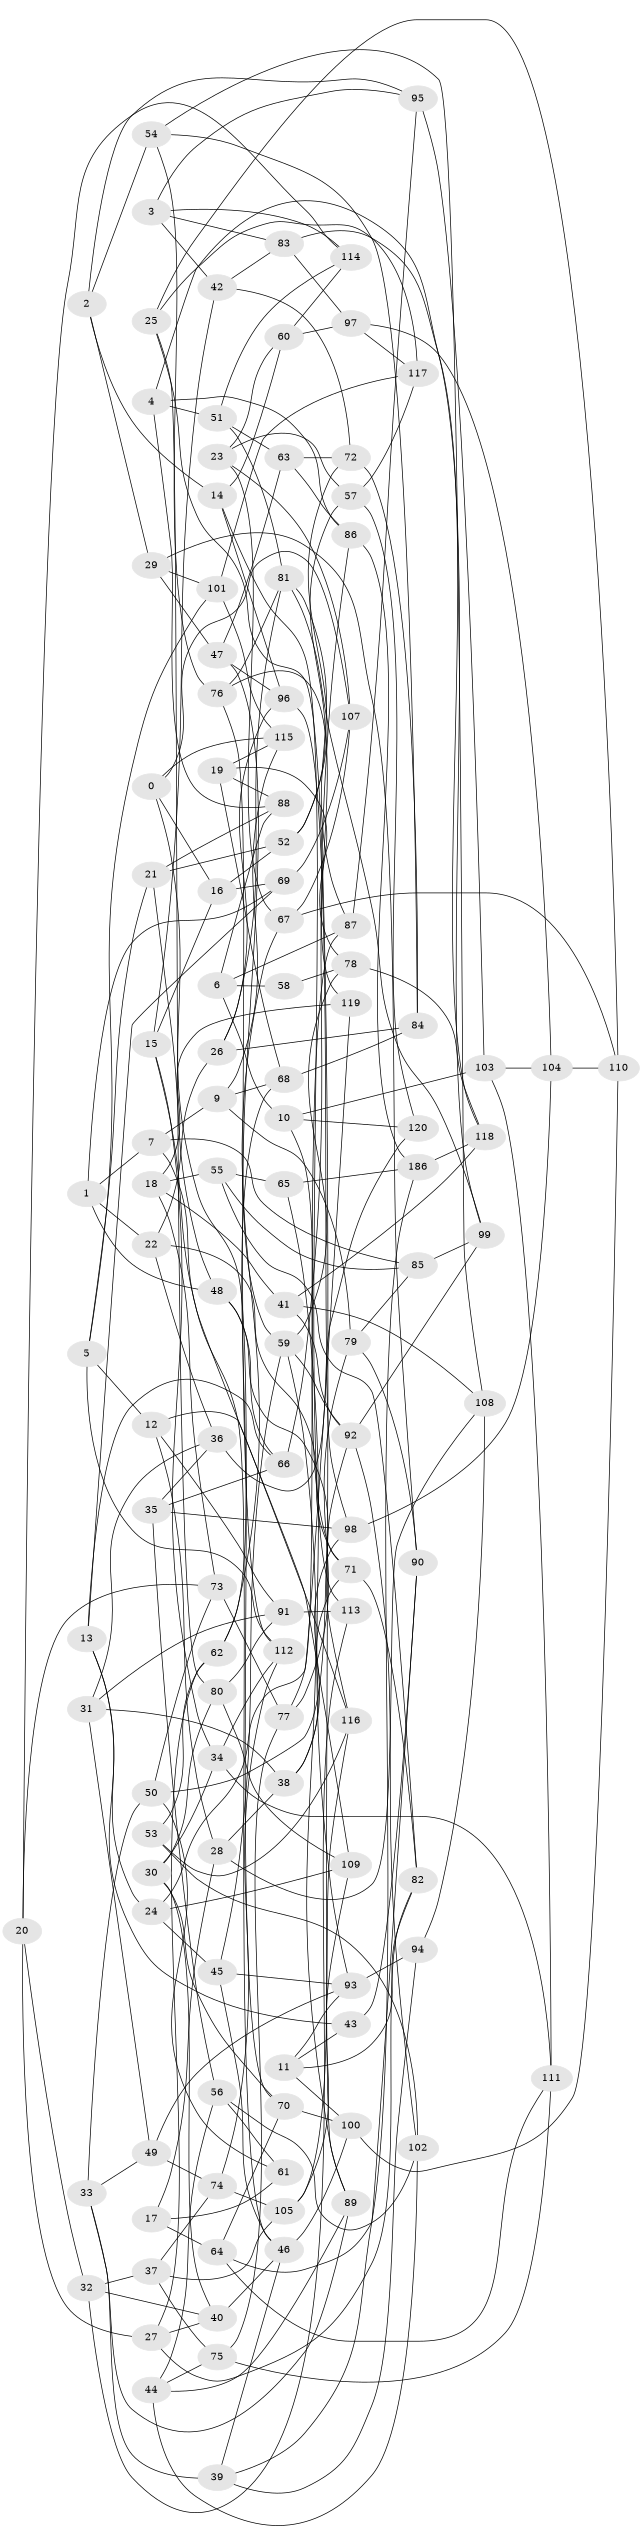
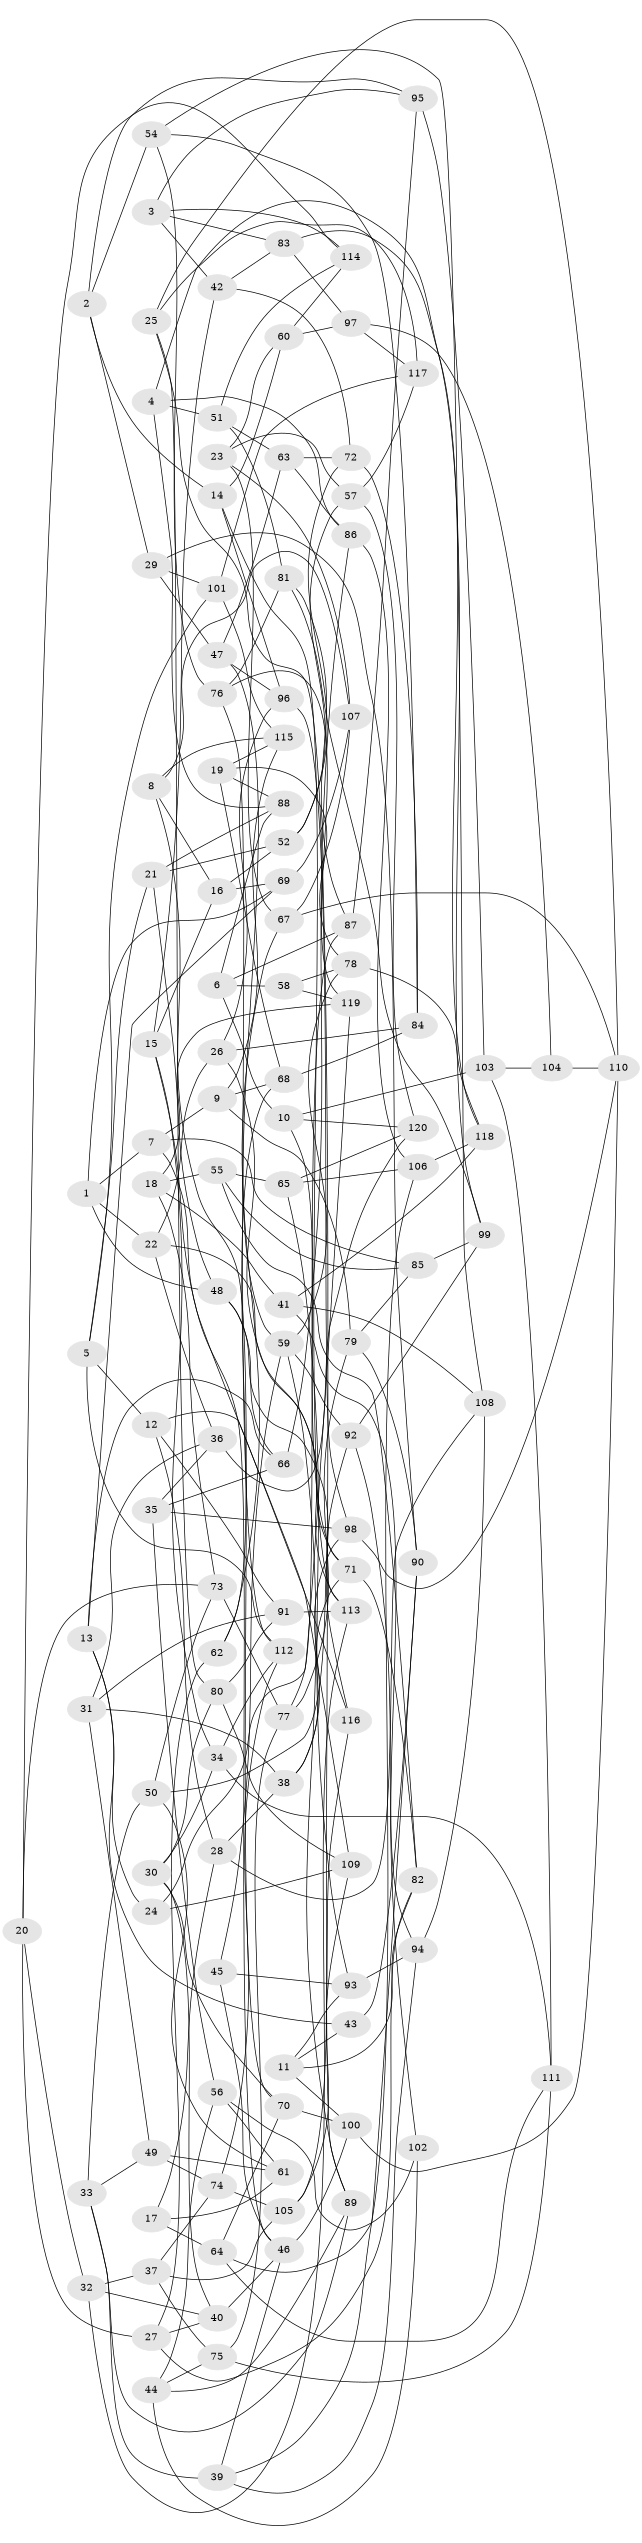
edge "81" -- "26": now "113" -- "26"
node "0": label "0" -> "8"
edge "58" -- "119": added
edge "120" -- "65": added
node "186": label "186" -> "106"
edge "104" -- "98": now "110" -- "98"
edge "41" -- "92": now "41" -- "94"
node "53": removed
edge "24" -- "45": removed
edge "93" -- "49": now "61" -- "49"
